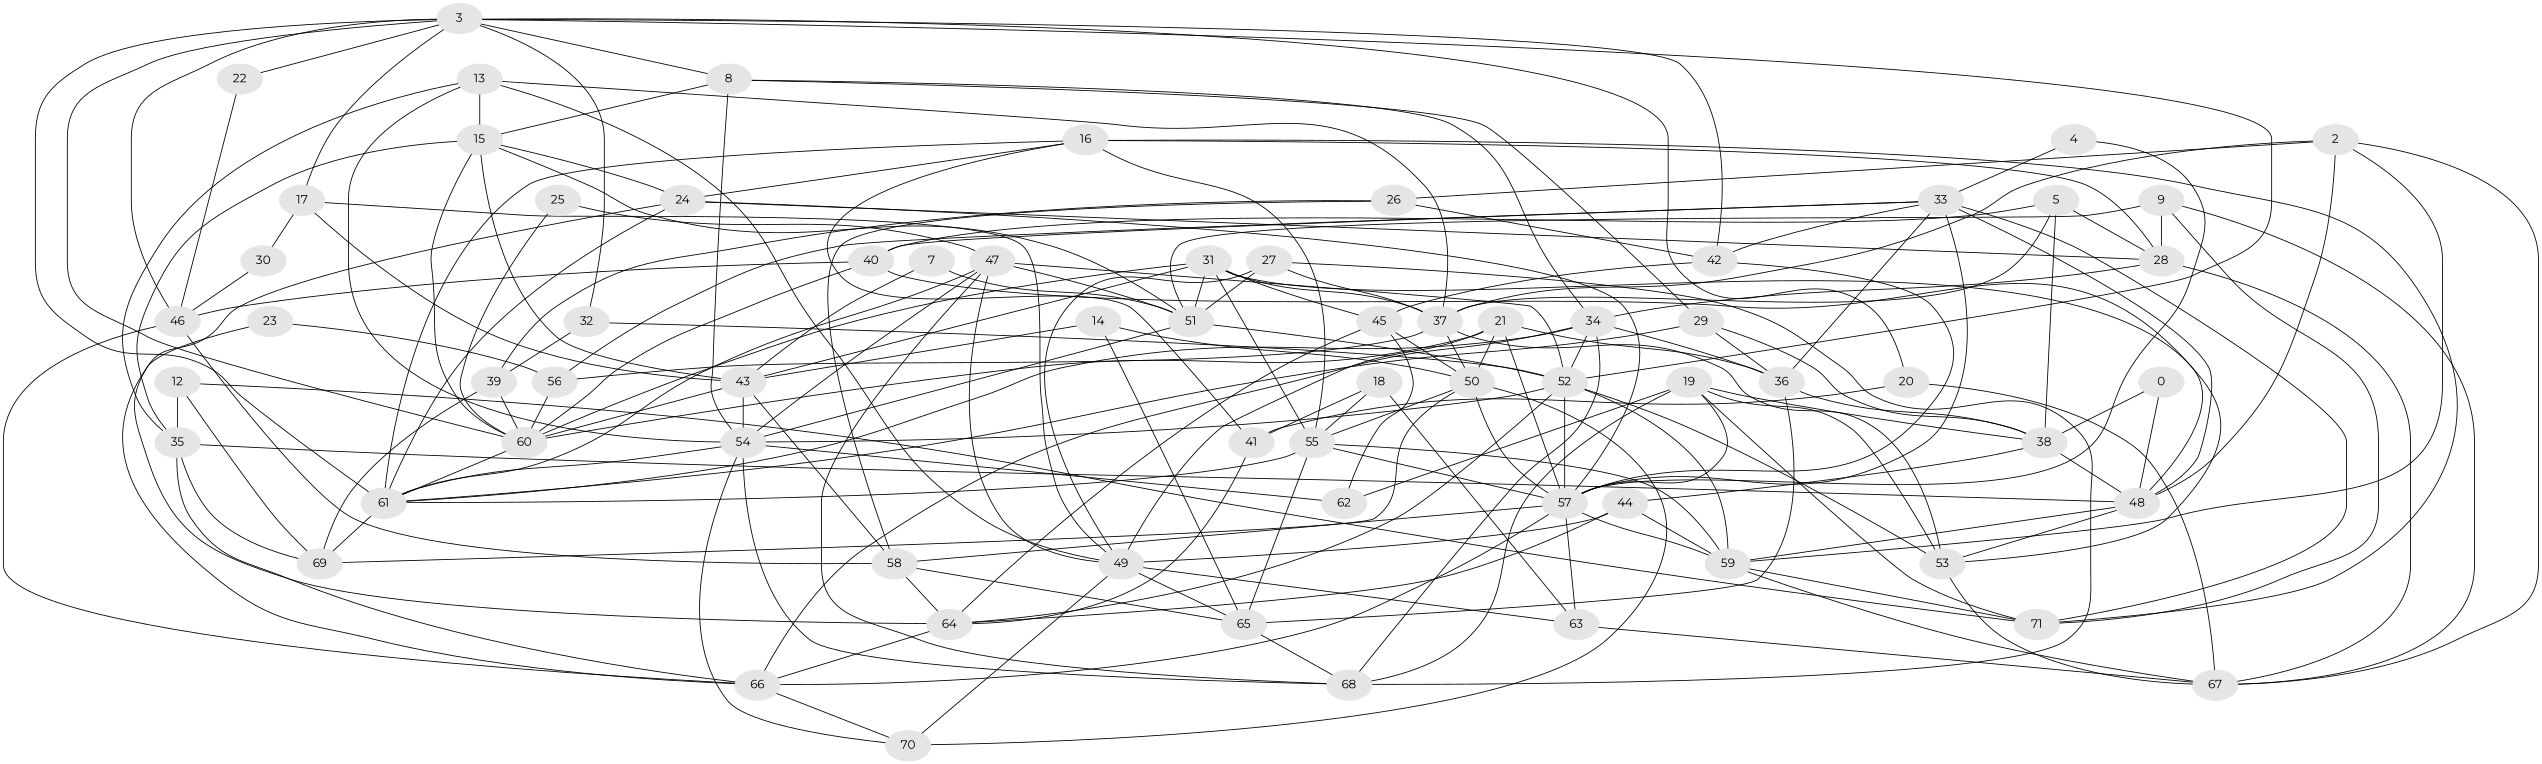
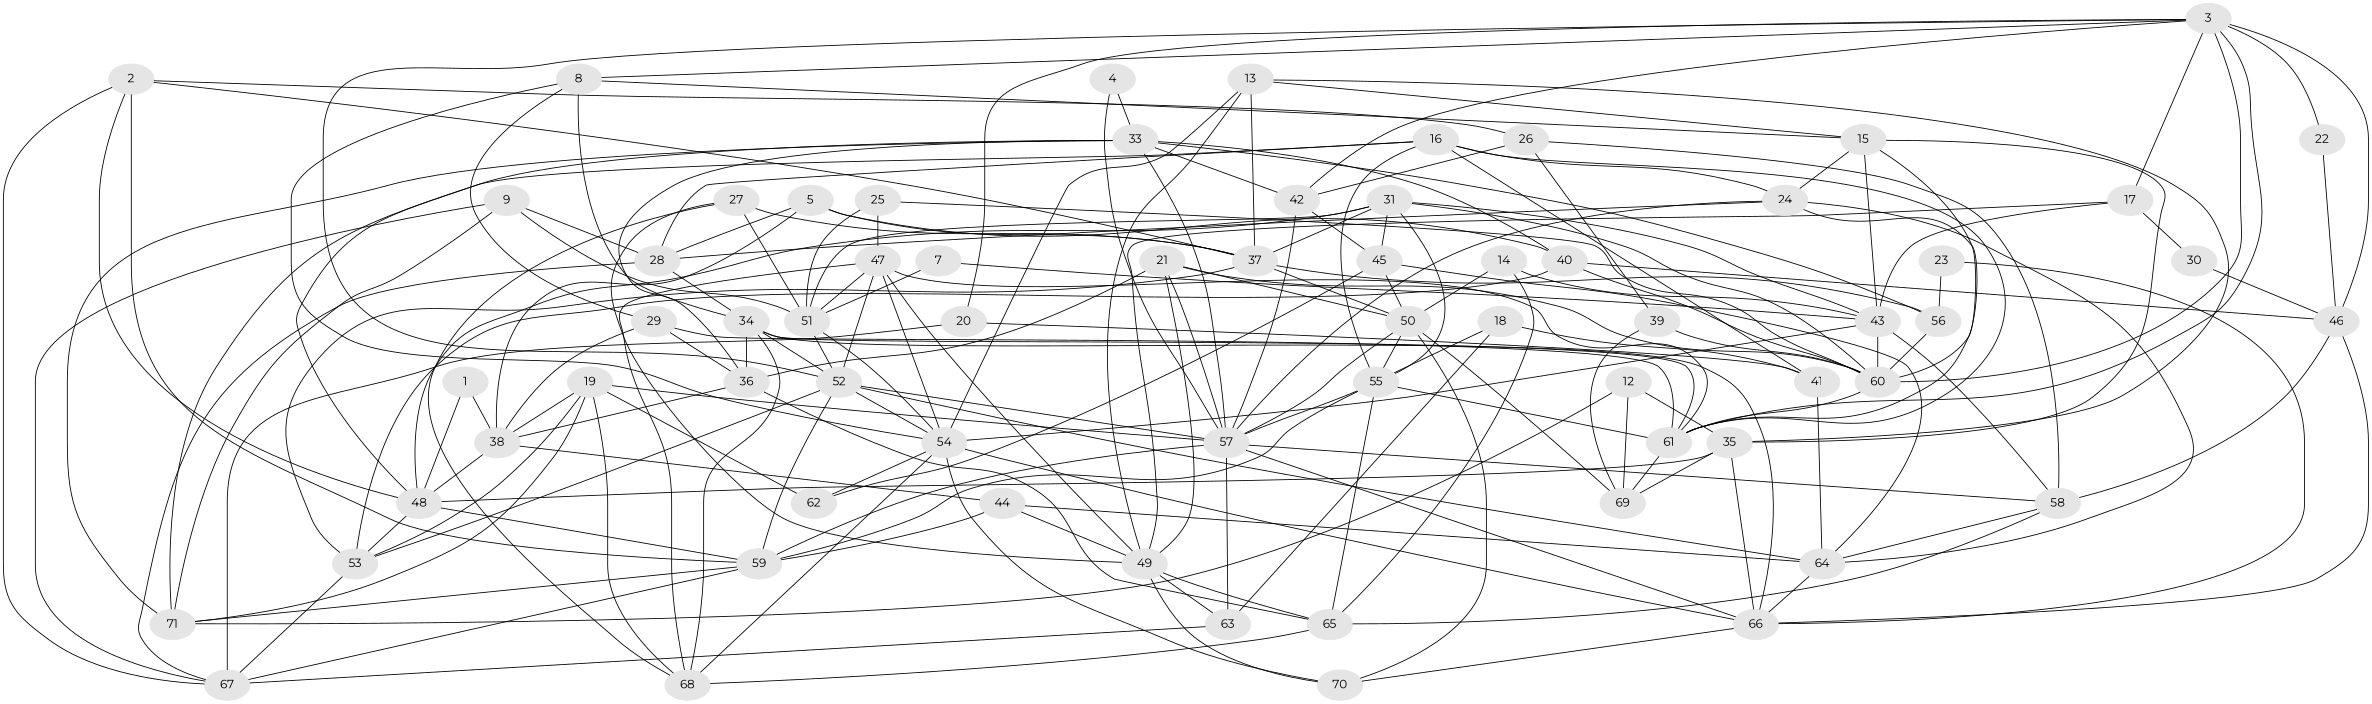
edge "15" -- "51": now "25" -- "51"
node "32": removed
node "0": label "0" -> "1"
edge "54" -- "61": now "54" -- "66"
